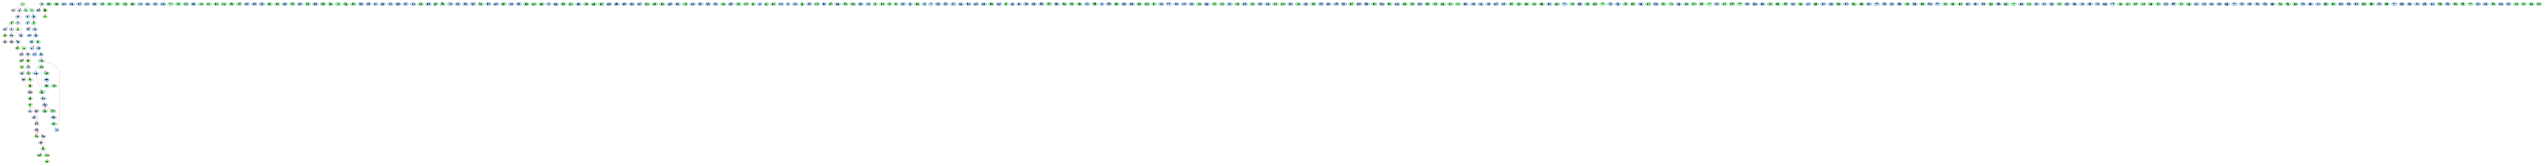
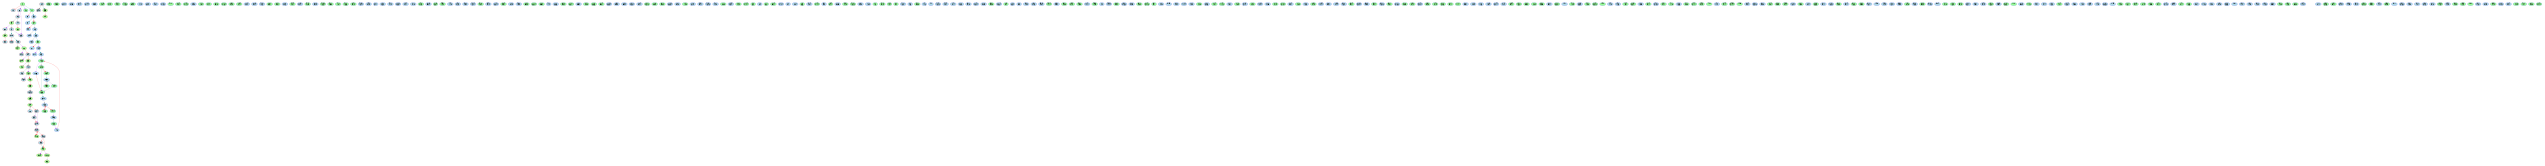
node "3857": removed
